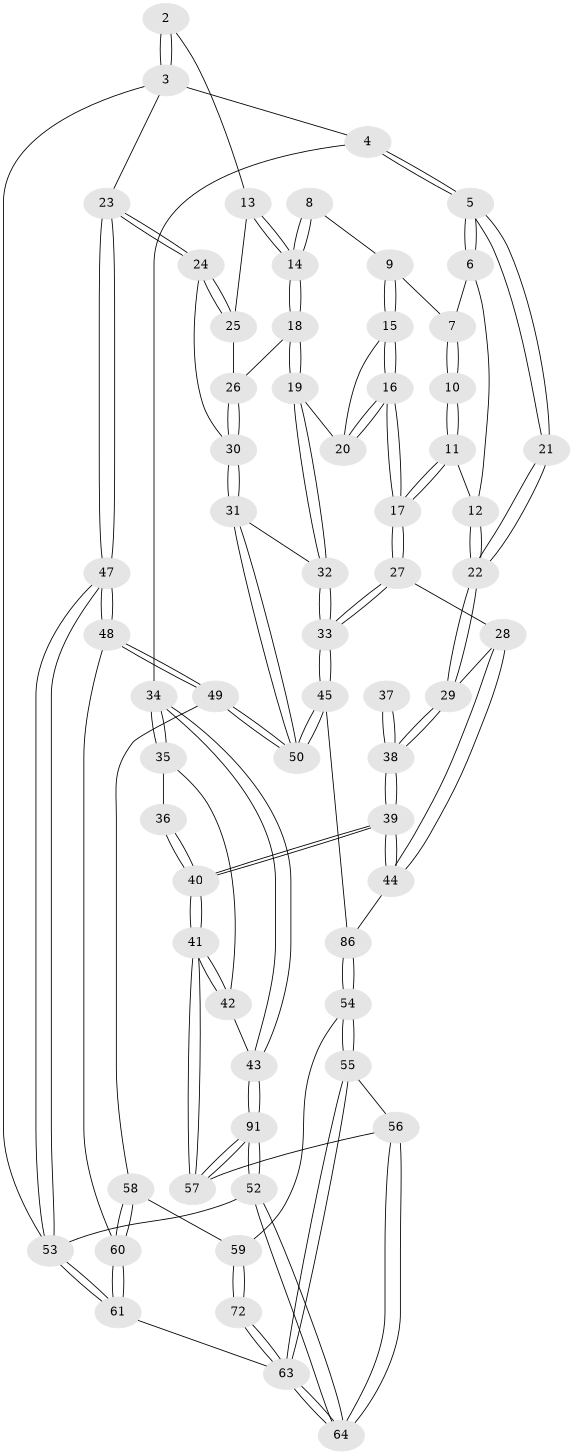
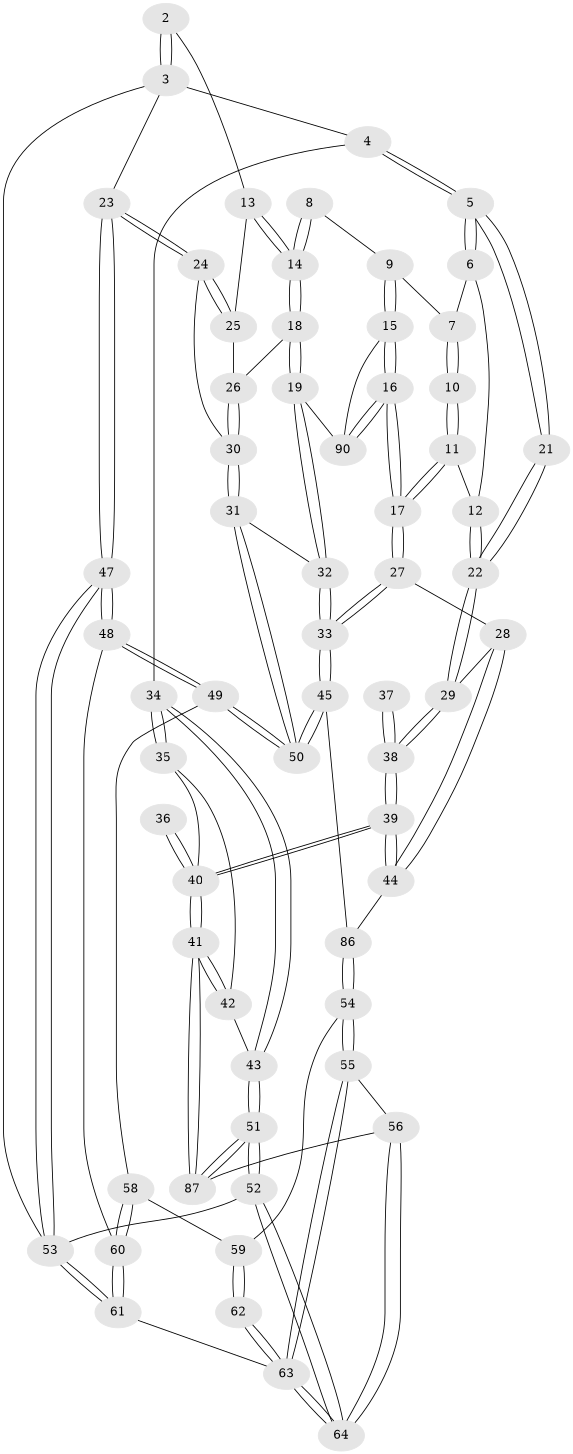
node "20": label "20" -> "90"
edge "35" -- "36": now "35" -- "40"
node "91": label "91" -> "51"
node "57": label "57" -> "87"
node "72": label "72" -> "62"
